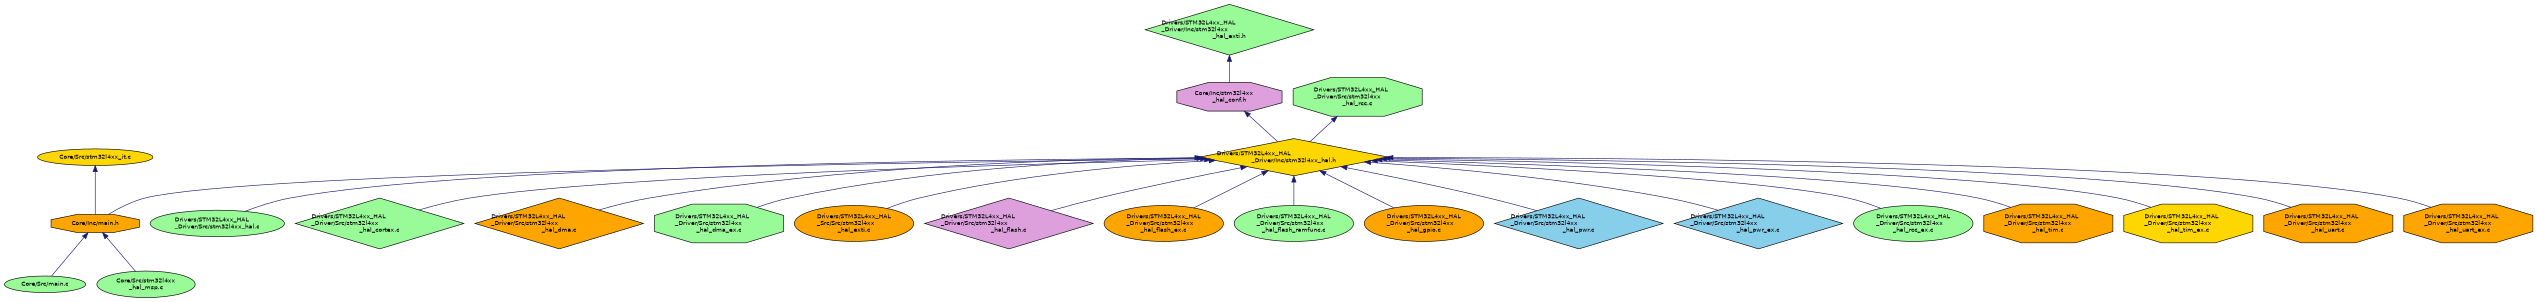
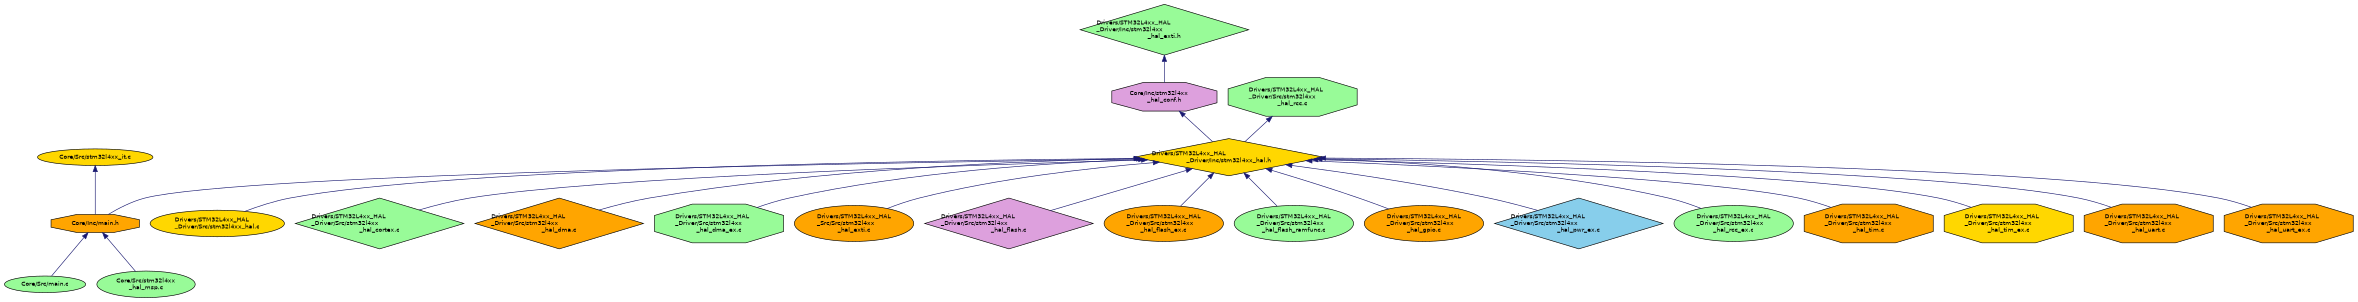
node "Drivers/STM32L4xx_HAL _Driver/Src/stm32l4xx_hal.c": fillcolor palegreen -> gold
node "Drivers/STM32L4xx_HAL _Driver/Src/stm32l4xx _hal_pwr.c": removed
